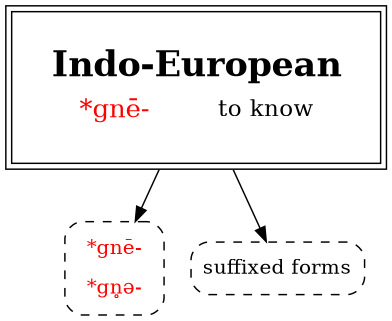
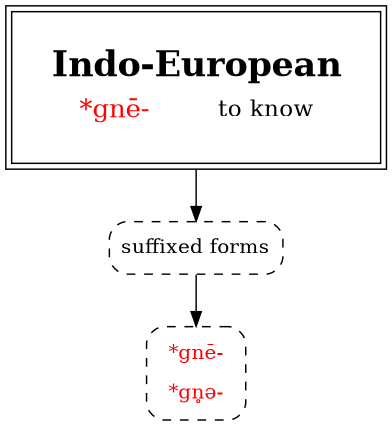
edge "Indo-European" -> "*gnē-": now "suffixed forms" -> "*gnē-"
